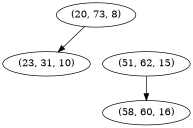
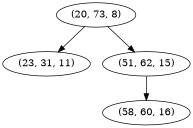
edge "(20, 73, 8)" -> "(51, 62, 15)": added
node "(23, 31, 10)": label "(23, 31, 10)" -> "(23, 31, 11)"
